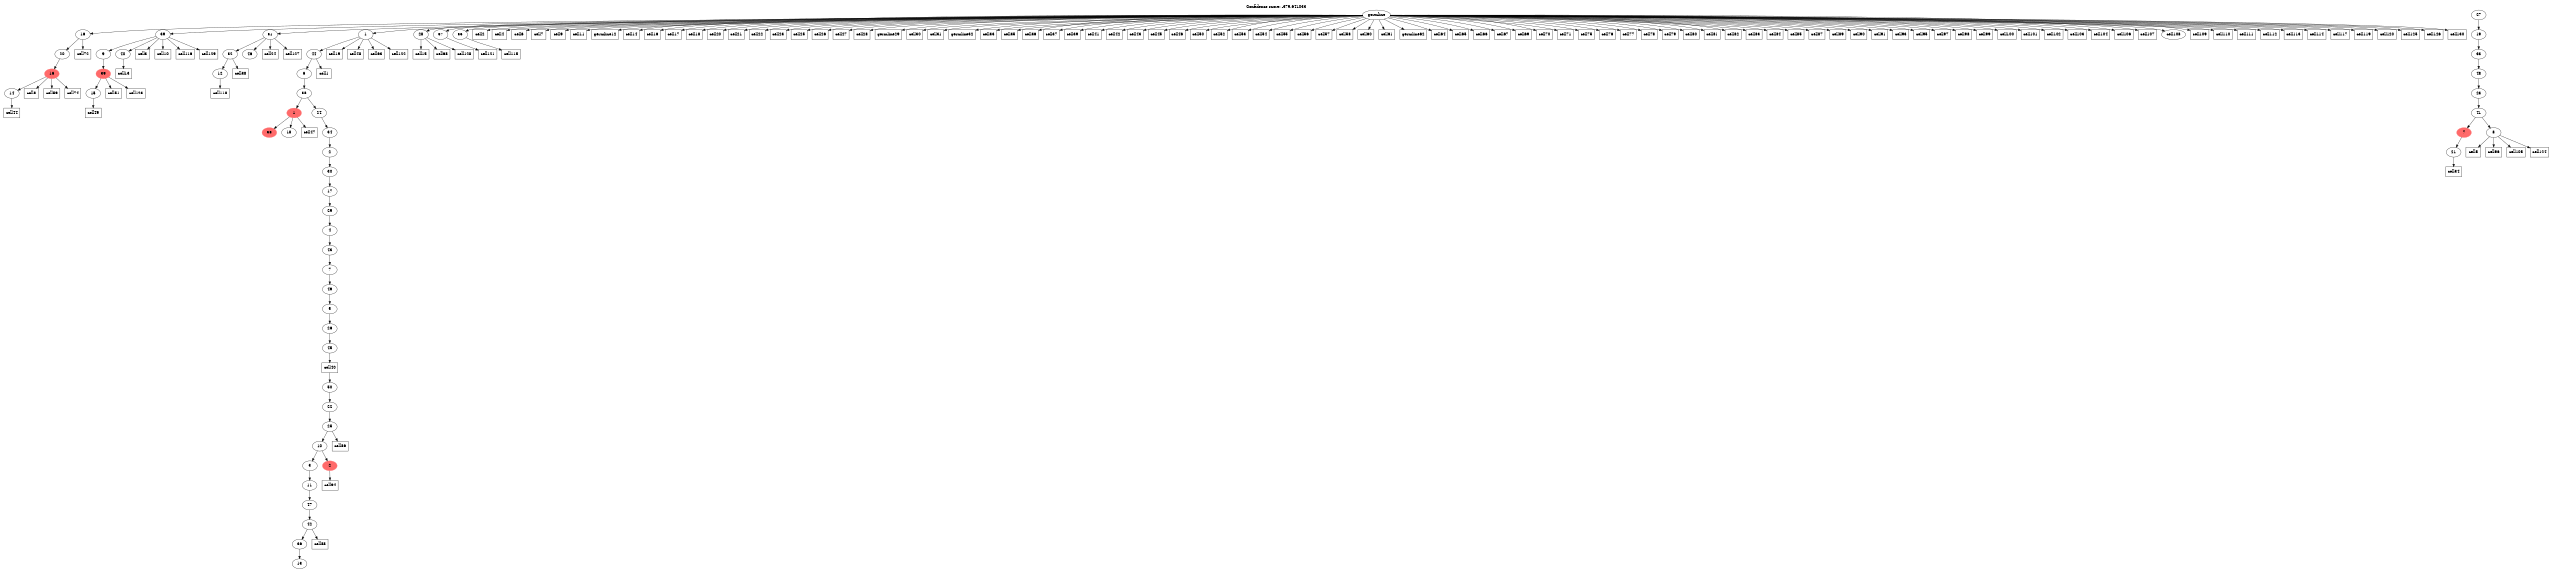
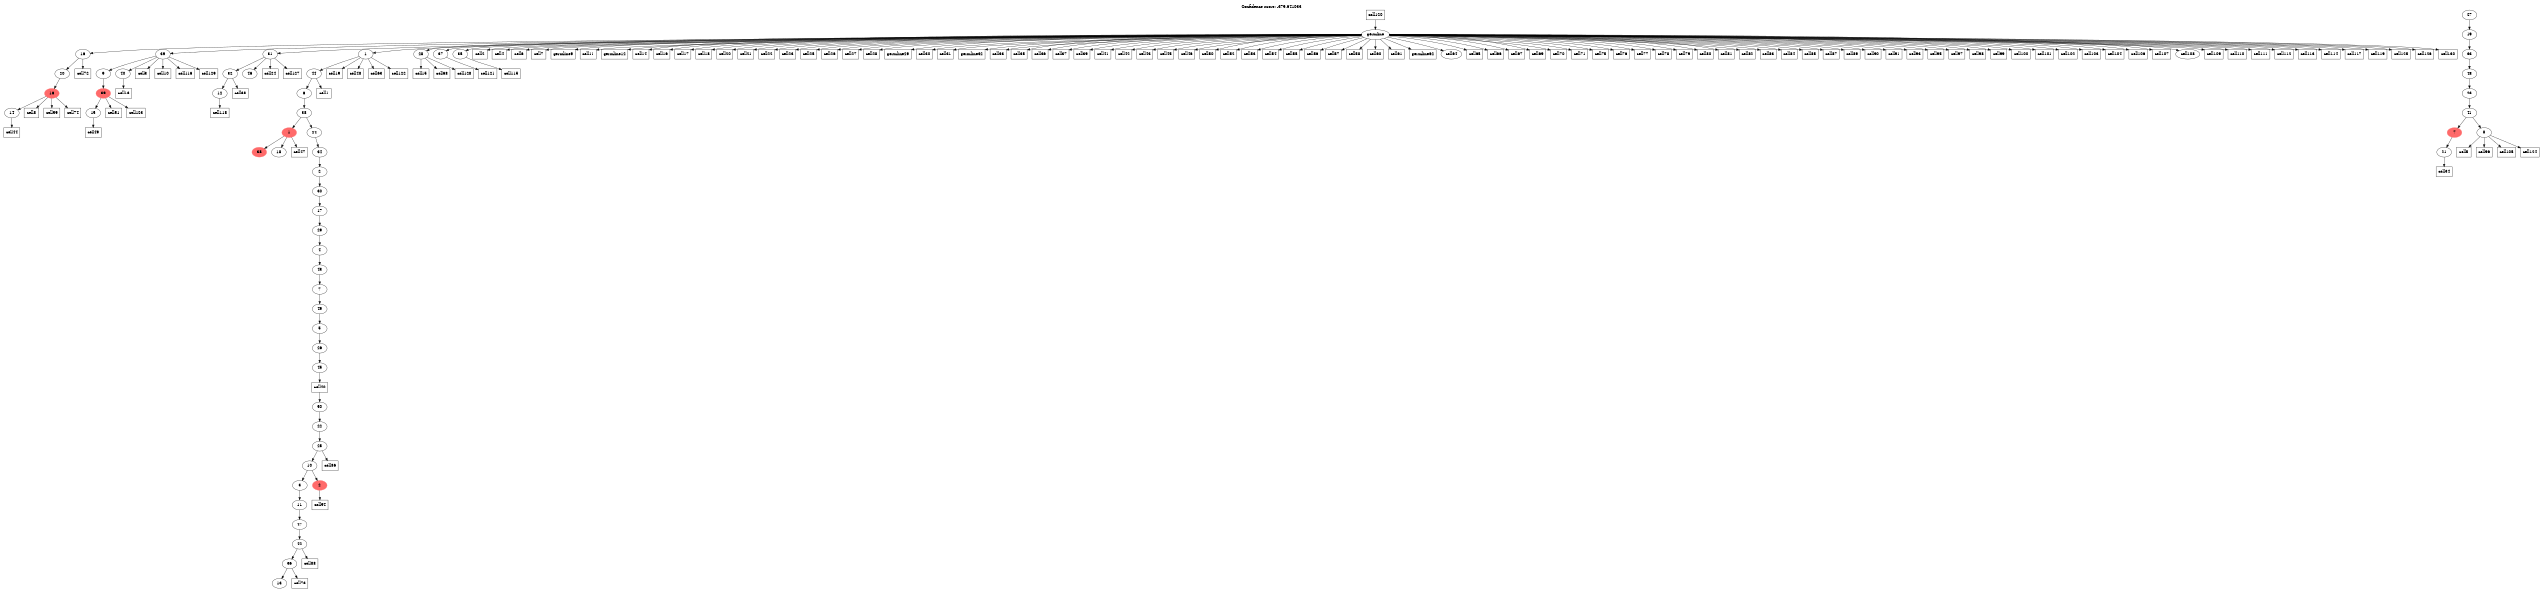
edge "germline" -> "cell120": reversed
node "cell9": label "cell9" -> "germline9"
node "cell64": shape box -> ellipse
node "cell73": added
